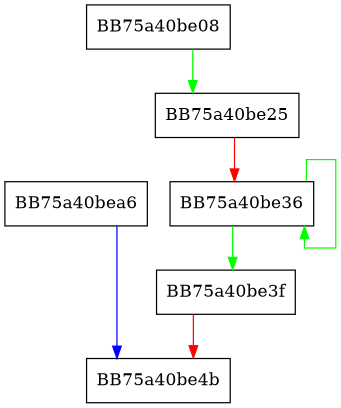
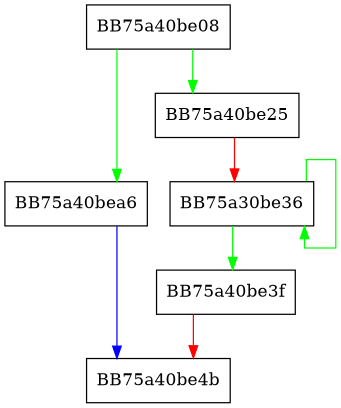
edge "BB75a40be08" -> "BB75a40bea6": added
node "BB75a40be36": label "BB75a40be36" -> "BB75a30be36"
